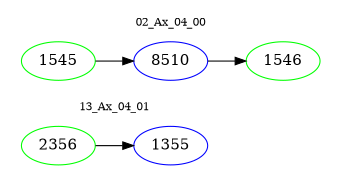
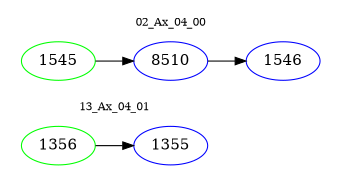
node "1546": color green -> blue
node "2356": label "2356" -> "1356"
